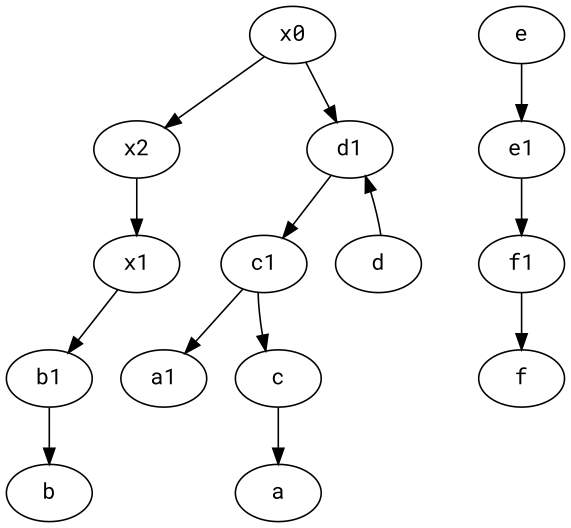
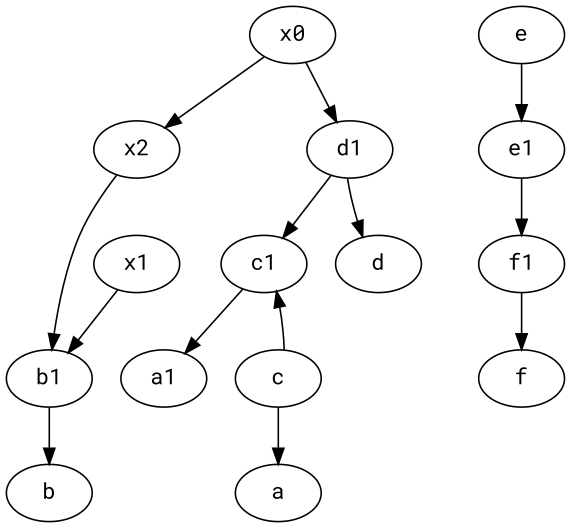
edge "x2" -> "x1": now "x2" -> "b1"
edge "d" -> "d1": reversed
edge "c1" -> "c": reversed
